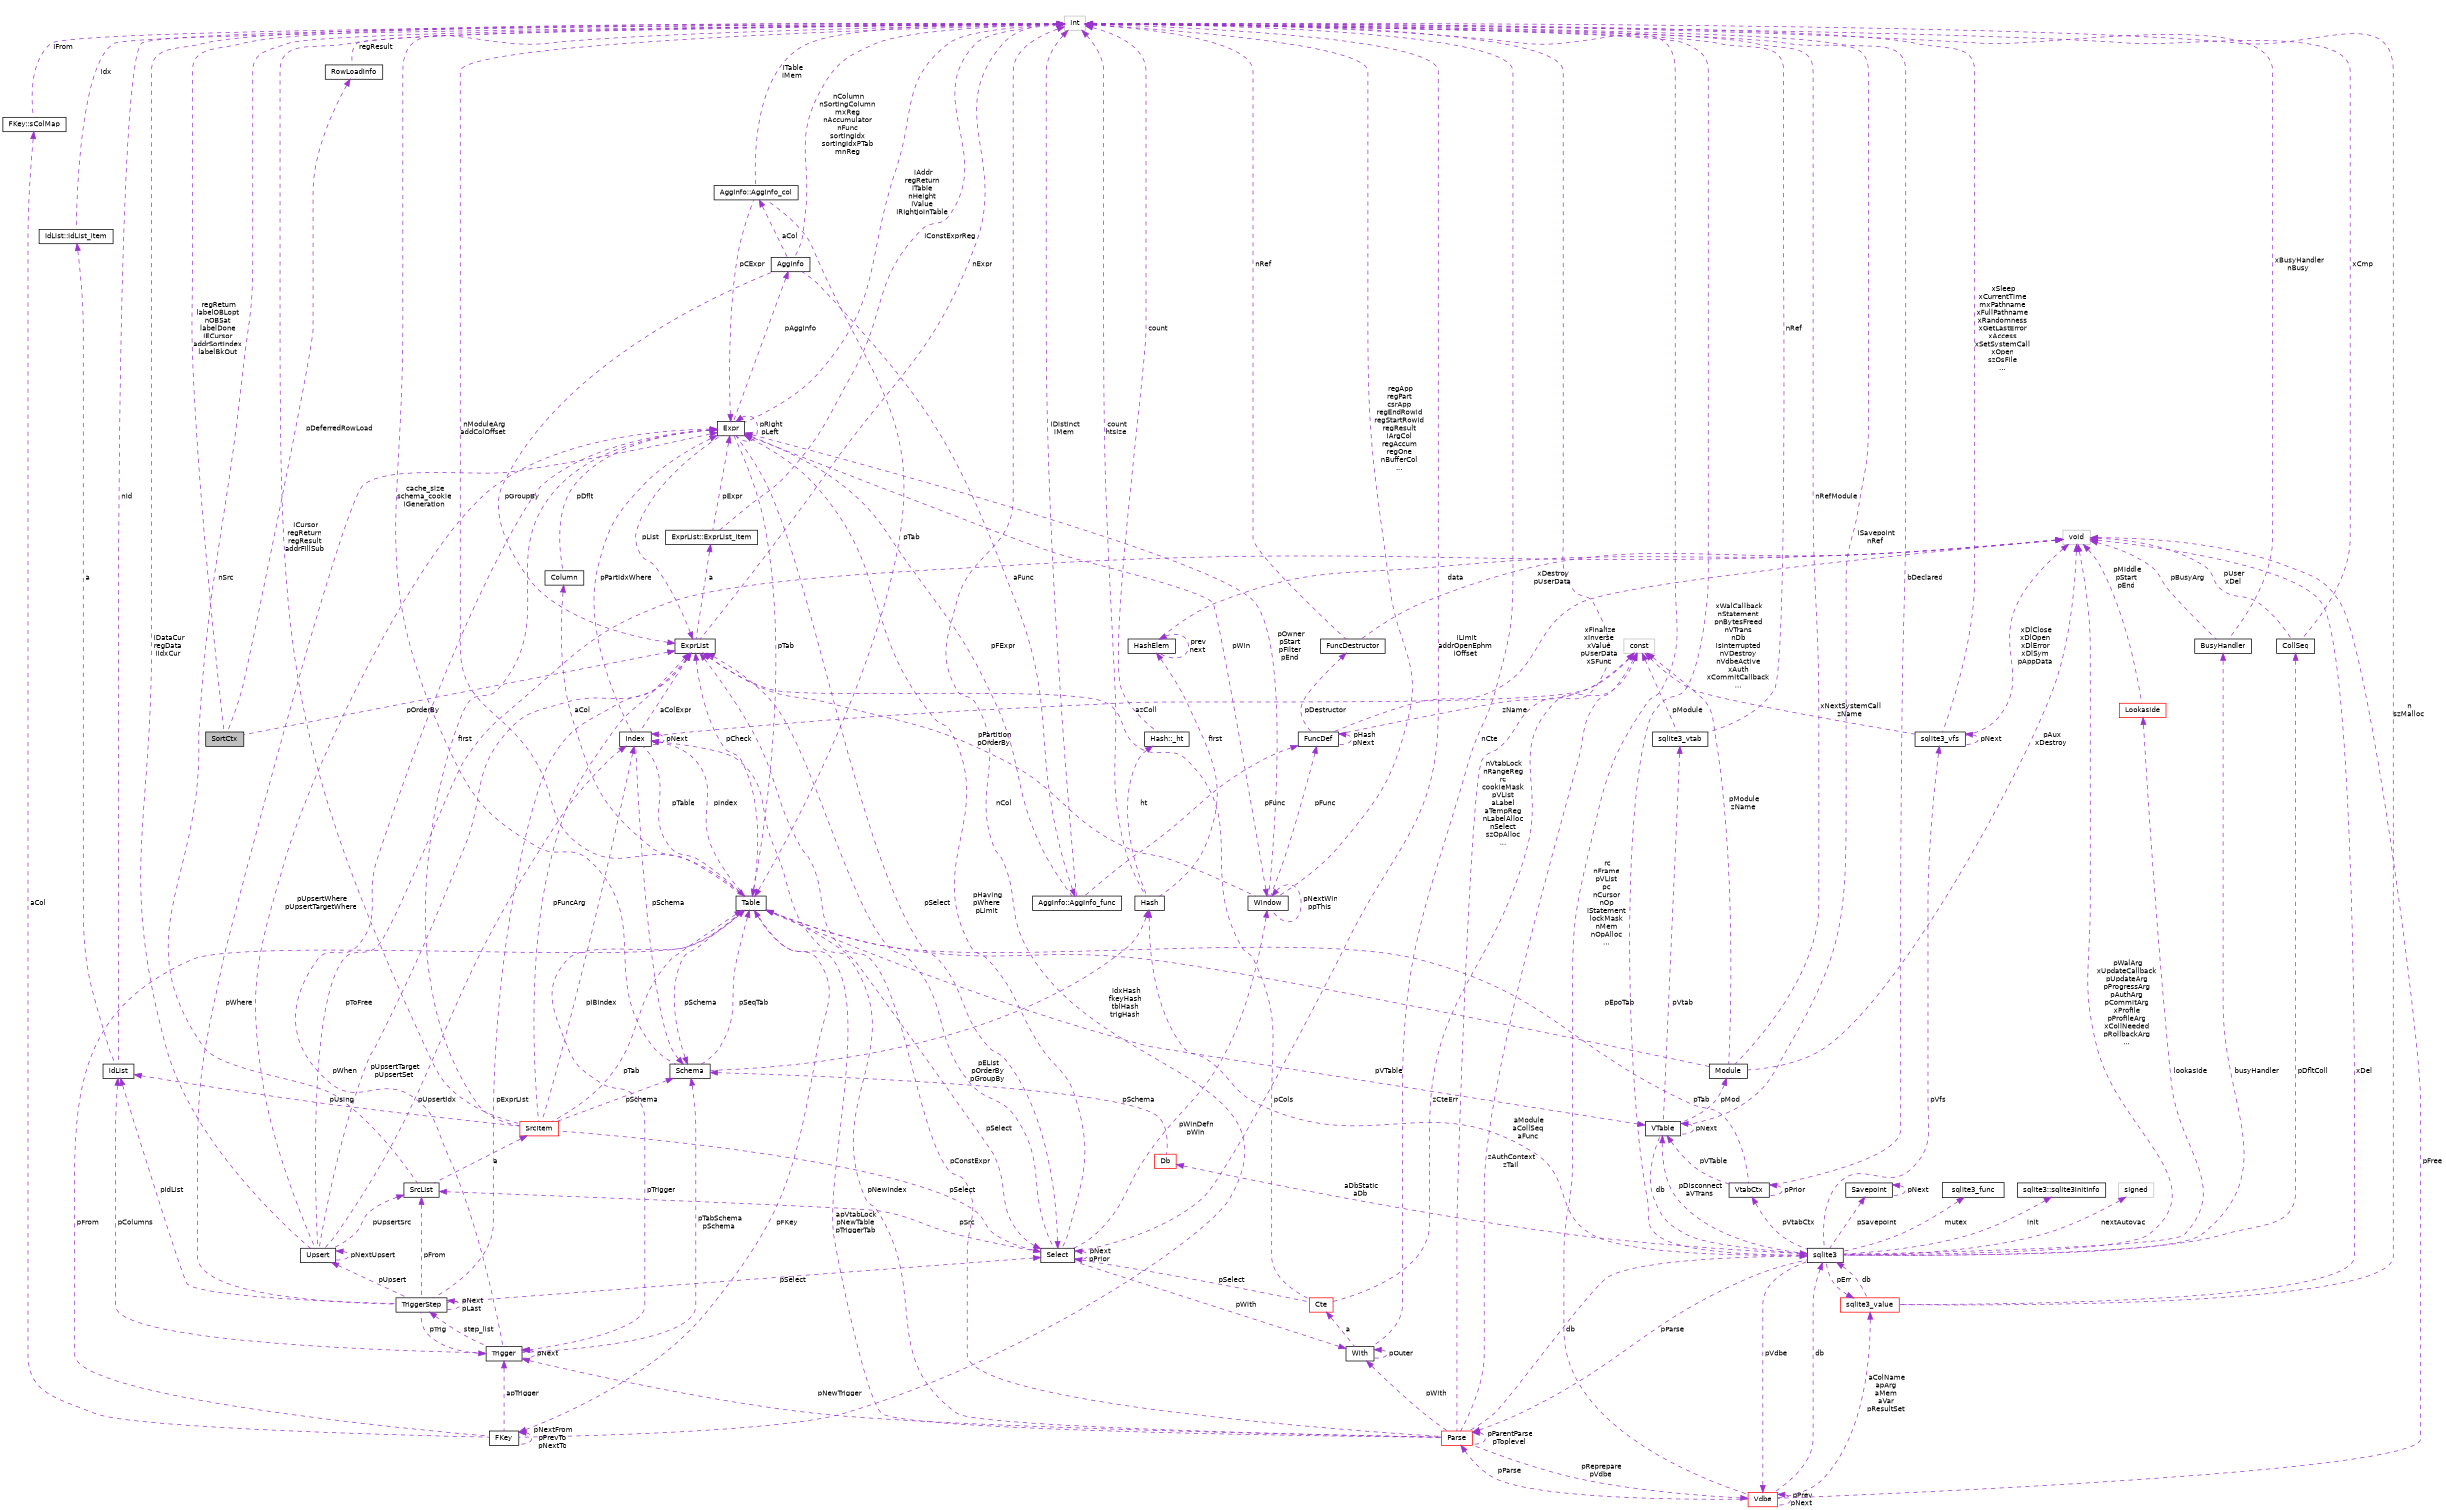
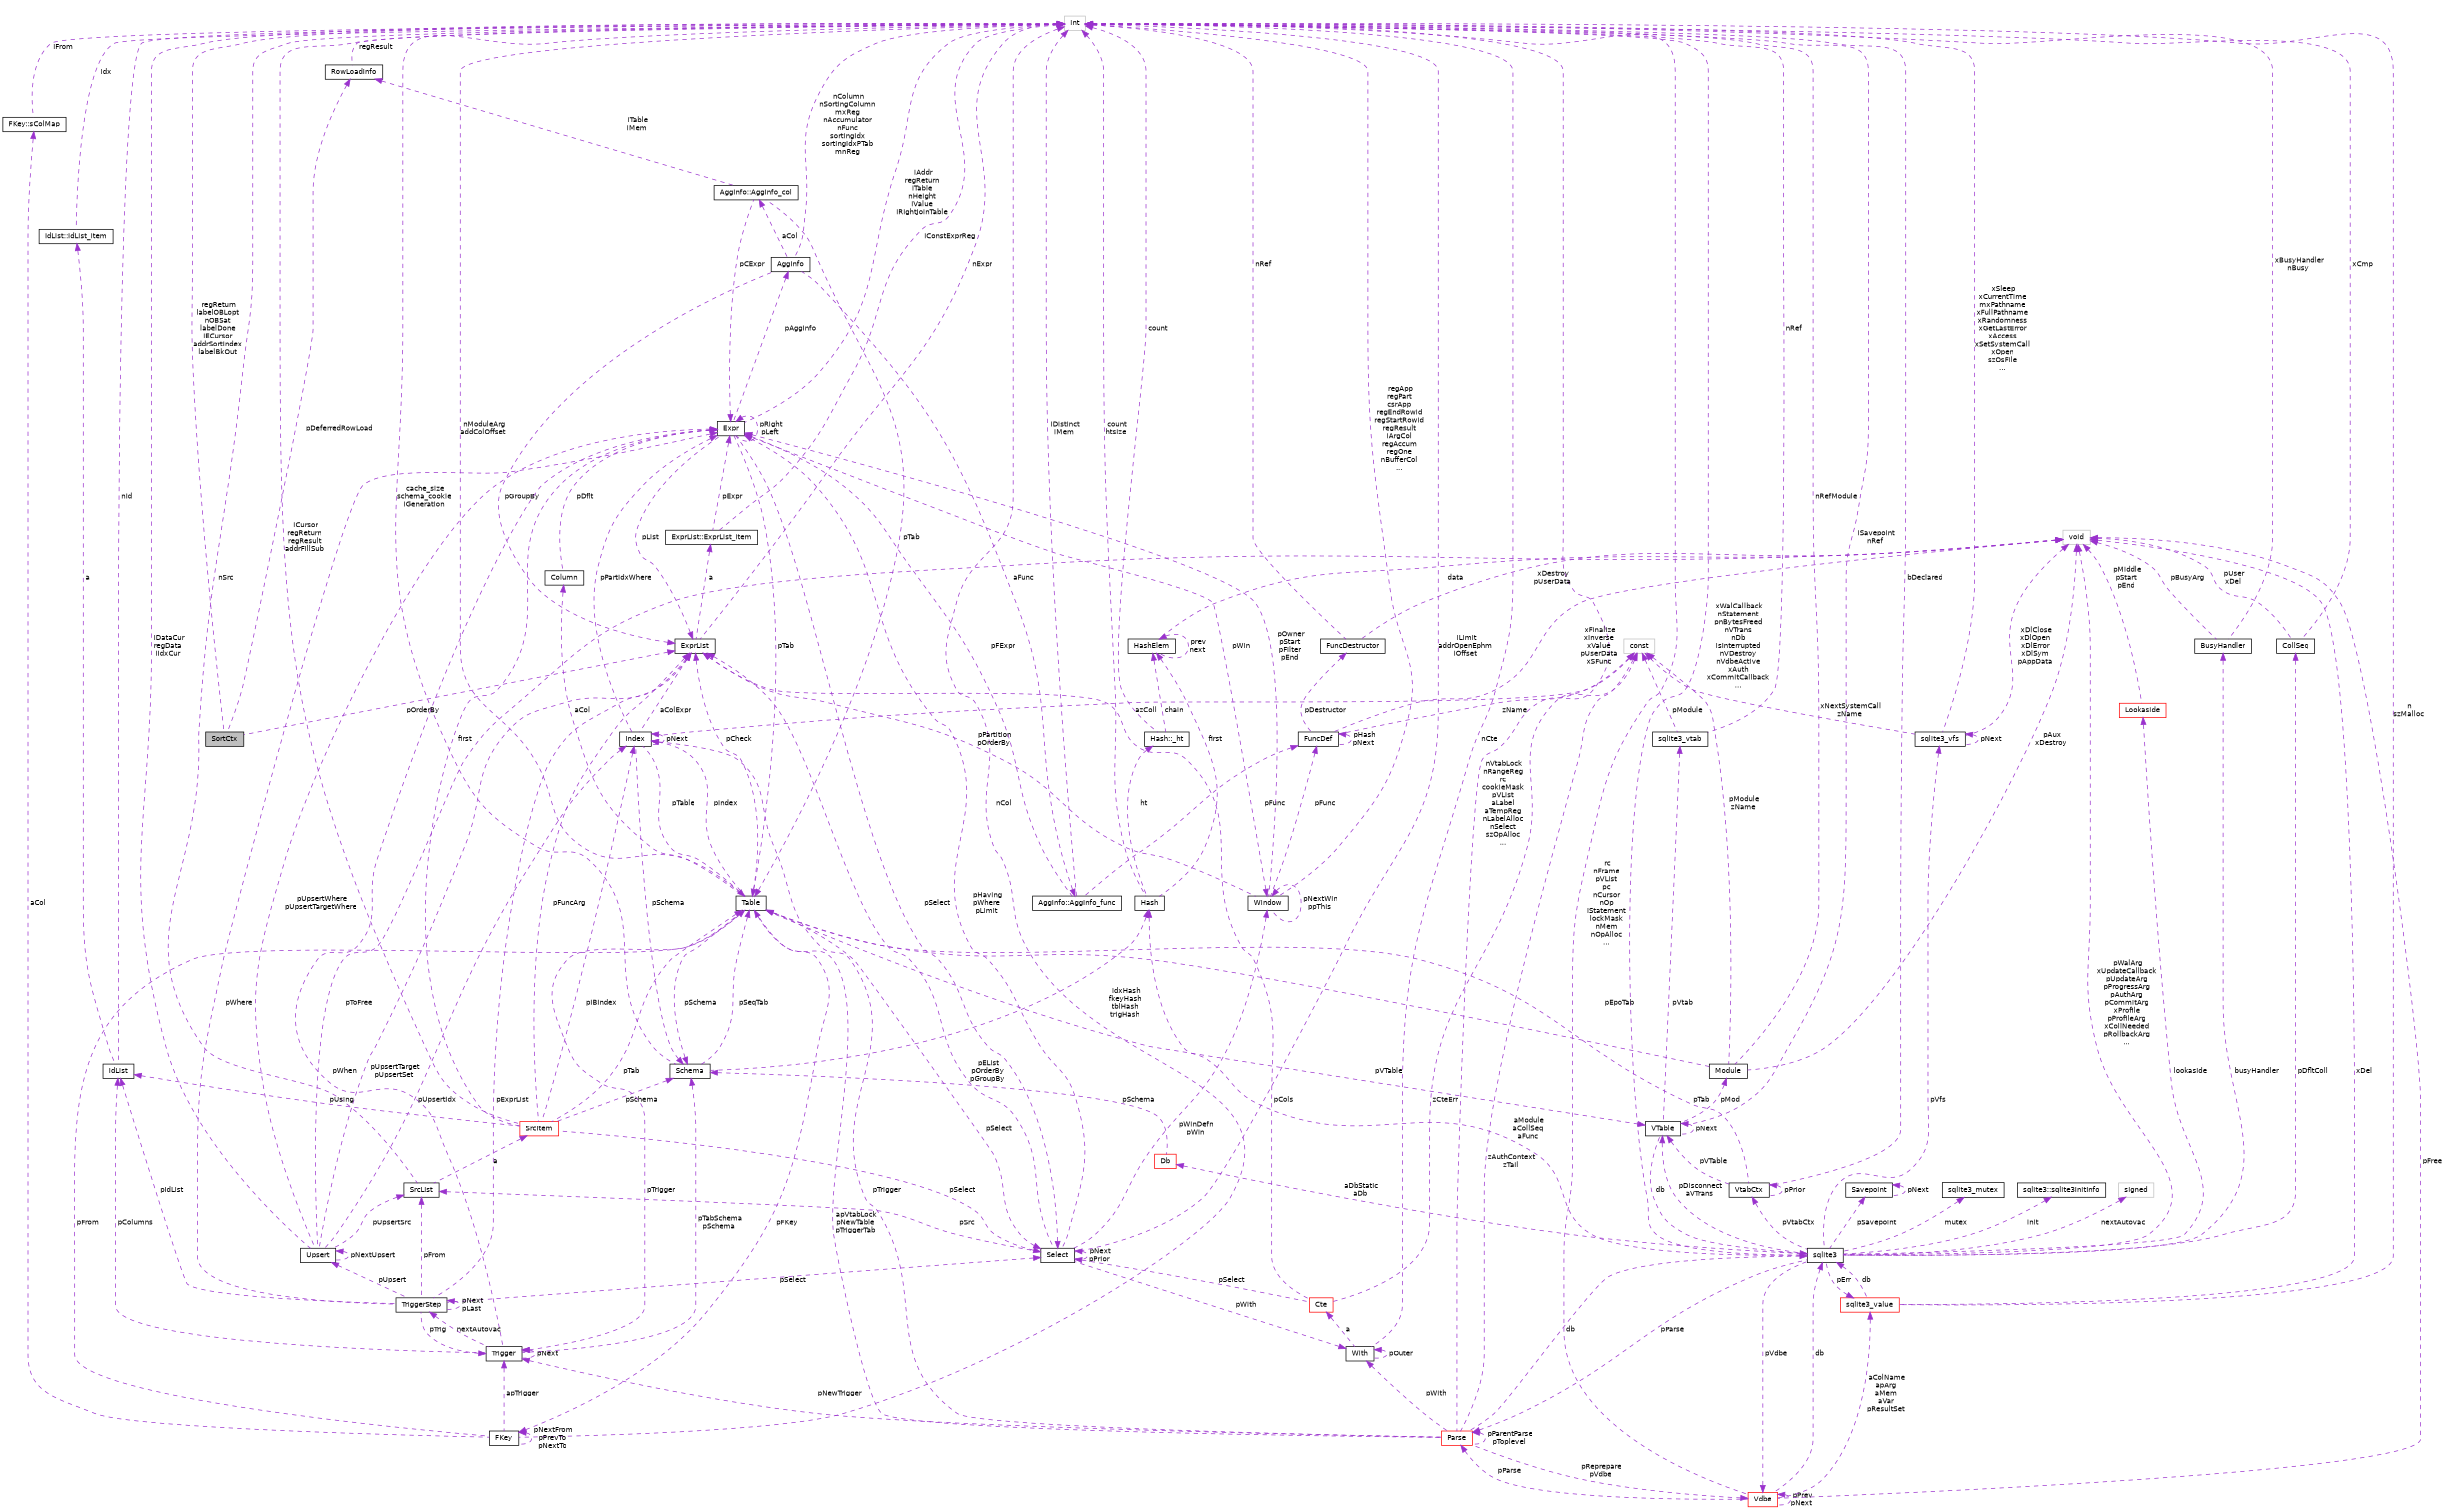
edge "AggInfo::AggInfo_col" -> "int": now "AggInfo::AggInfo_col" -> "RowLoadInfo"
edge "Hash::_ht" -> "HashElem": added, label "chain"
edge "Parse" -> "ExprList": removed, label "pConstExpr"
edge "Parse" -> "Index": label " pNewIndex" -> " pTrigger"
node "sqlite3_func": label "sqlite3_func" -> "sqlite3_mutex"
edge "Trigger" -> "TriggerStep": label " step_list" -> " nextAutovac"
